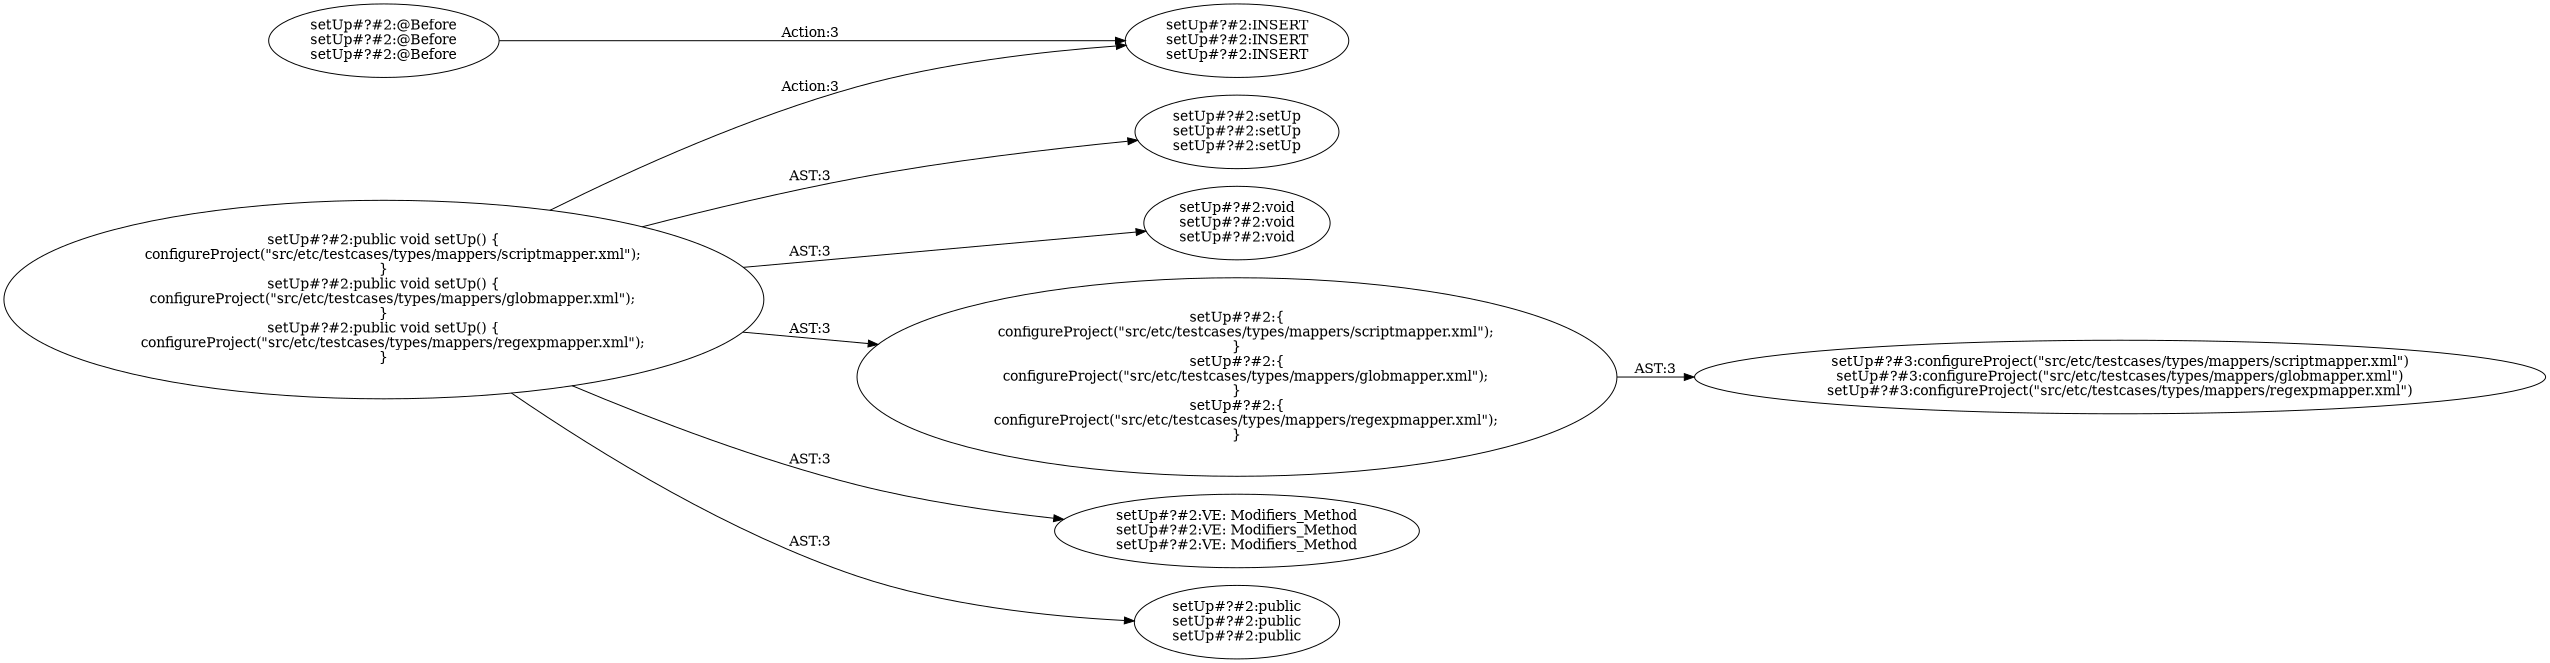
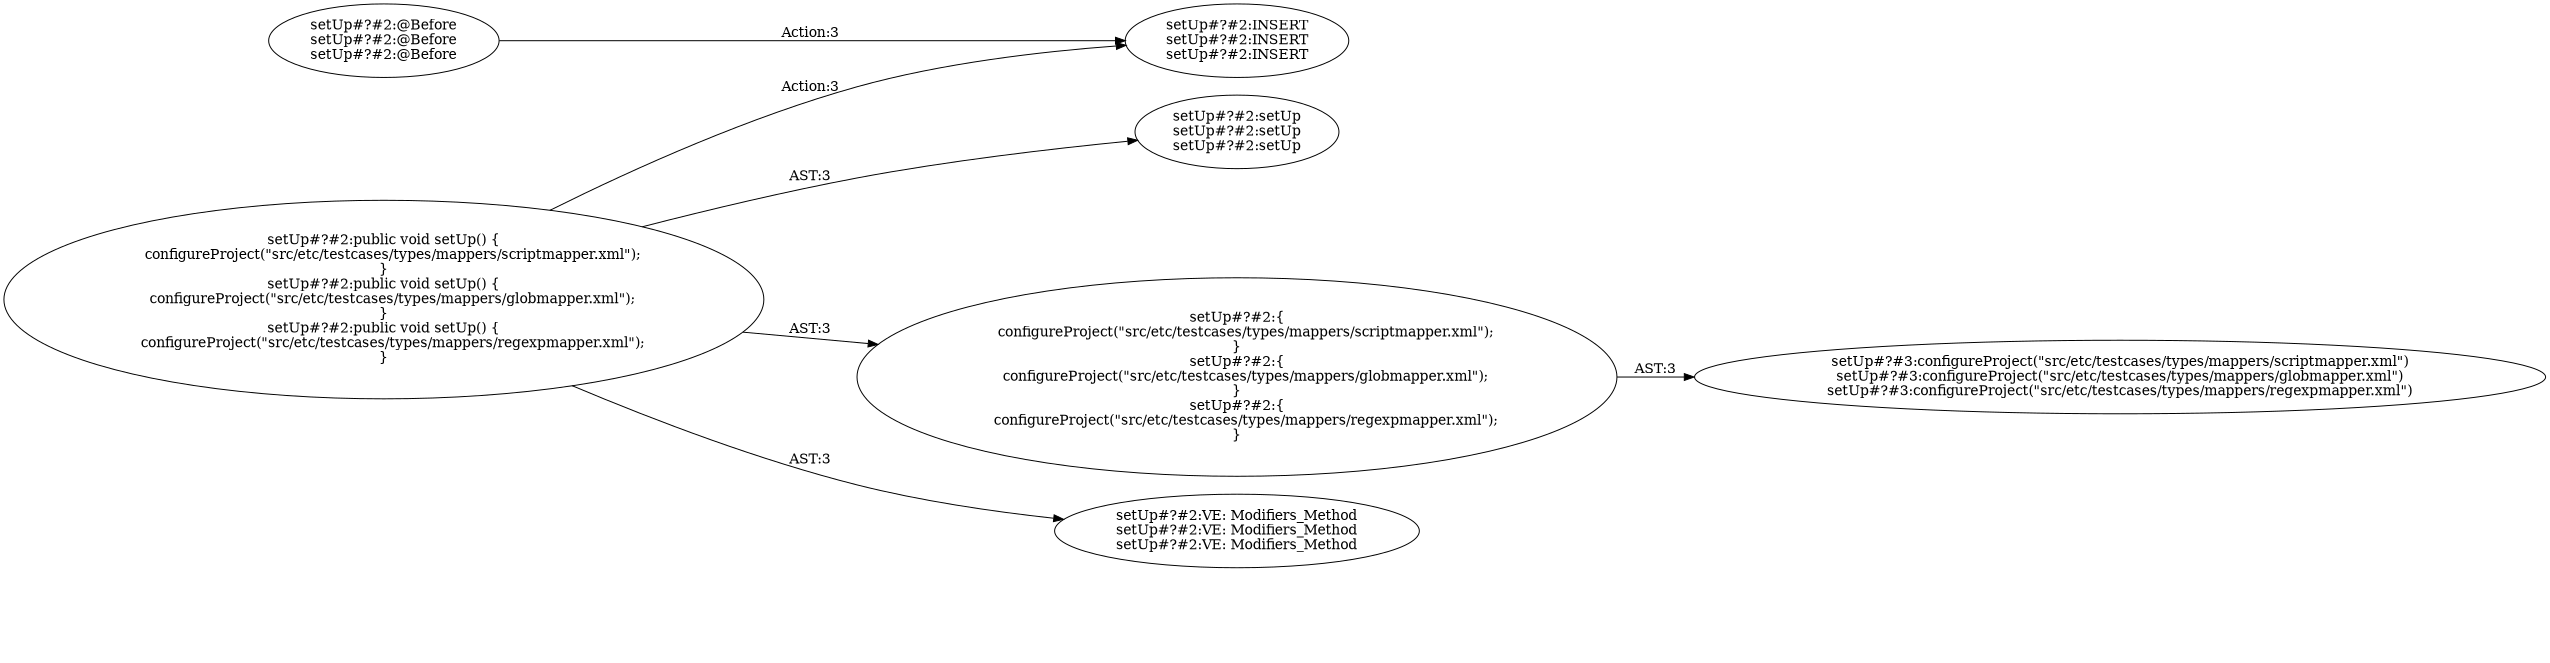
node "setUp#?#2:void setUp#?#2:void setUp#?#2:void": removed
node "setUp#?#2:public setUp#?#2:public setUp#?#2:public": removed
